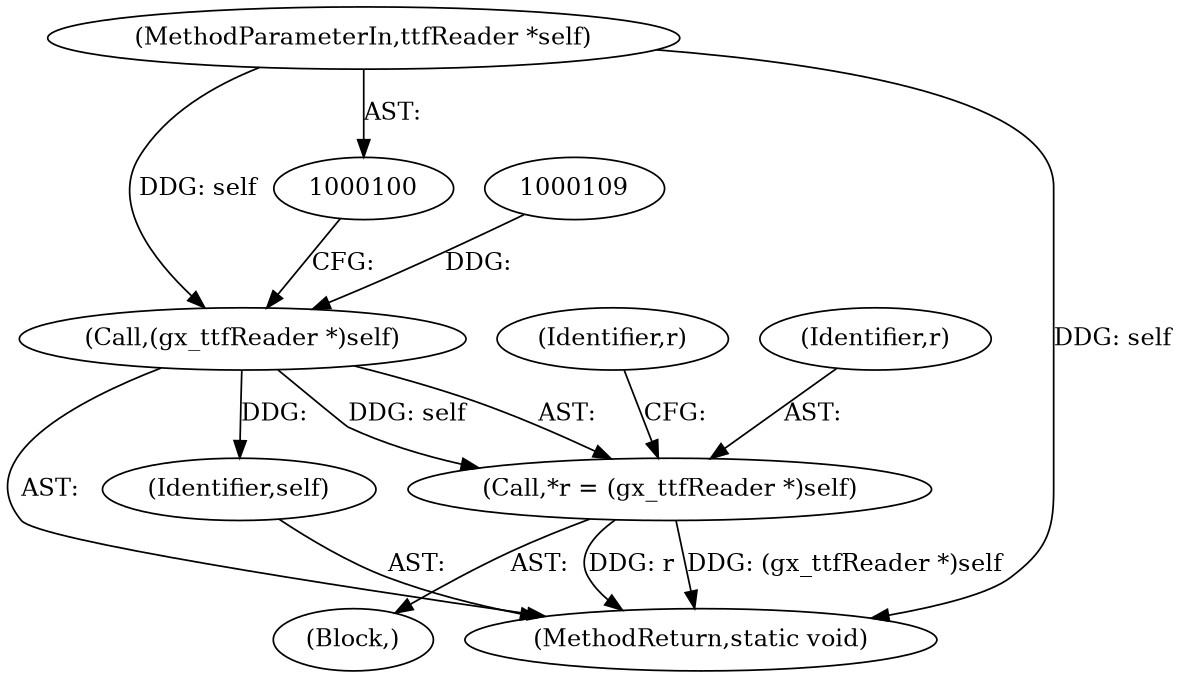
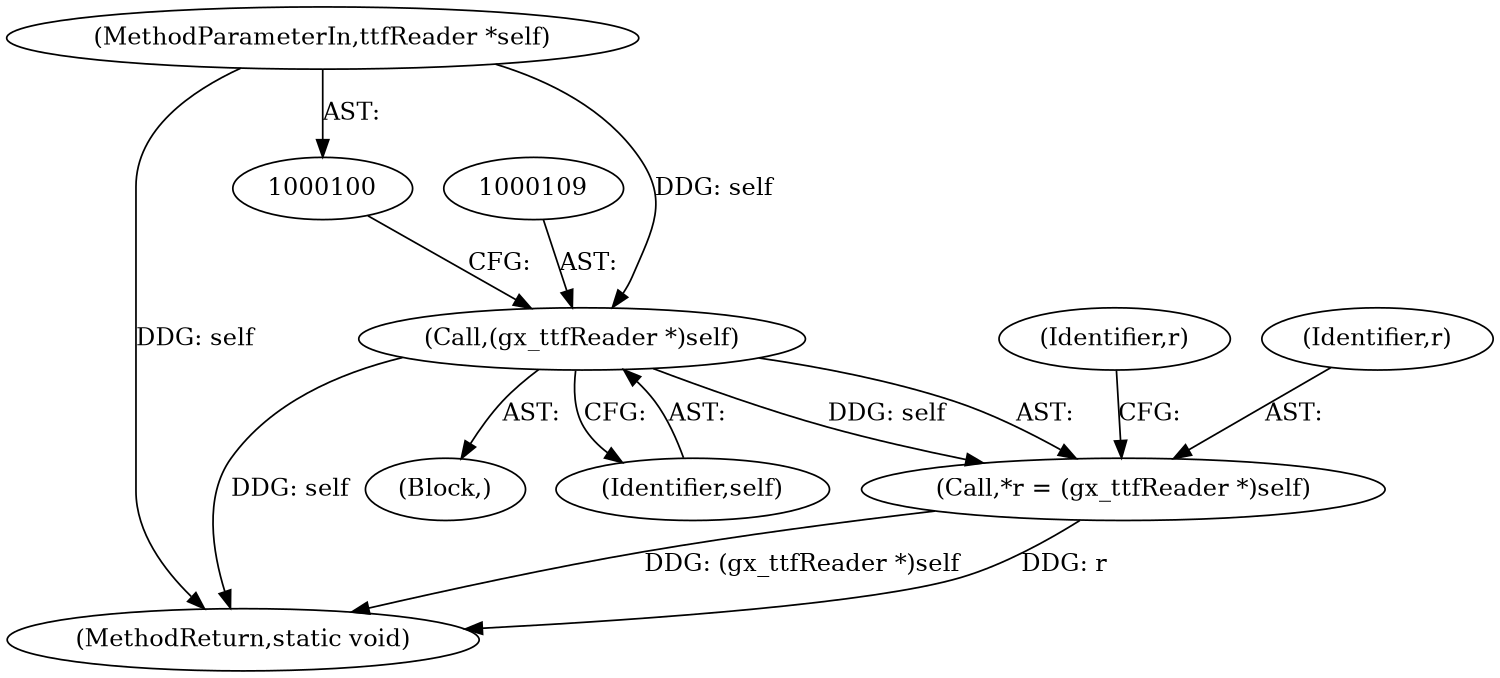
edge "1000109" -> "(Call,(gx_ttfReader *)self)": label "DDG: " -> "AST: "
edge "(Call,(gx_ttfReader *)self)" -> "(Identifier,self)": label "DDG: " -> "CFG: "
edge "(Call,(gx_ttfReader *)self)" -> "(MethodReturn,static void)": label "AST: " -> "DDG: self"
edge "(Call,*r = (gx_ttfReader *)self)" -> "(Block,)": now "(Call,(gx_ttfReader *)self)" -> "(Block,)"
edge "(Identifier,self)" -> "(MethodReturn,static void)": now "(Identifier,self)" -> "(Call,(gx_ttfReader *)self)"
